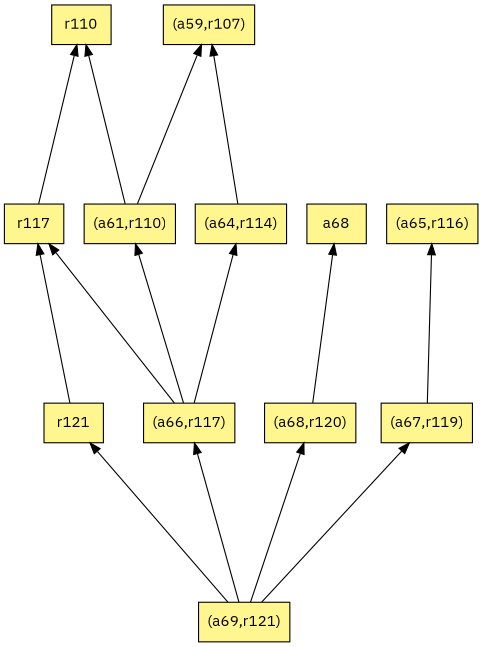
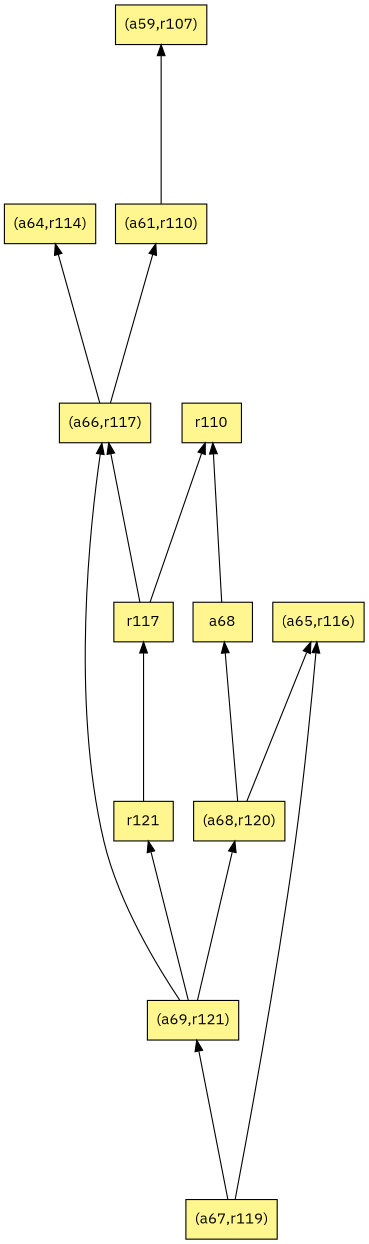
edge "(a61,r110)" -> "r110": now "a68" -> "r110"
edge "(a64,r114)" -> "(a59,r107)": removed
edge "(a66,r117)" -> "r117": reversed
edge "(a69,r121)" -> "(a67,r119)": reversed
edge "(a68,r120)" -> "(a65,r116)": added
